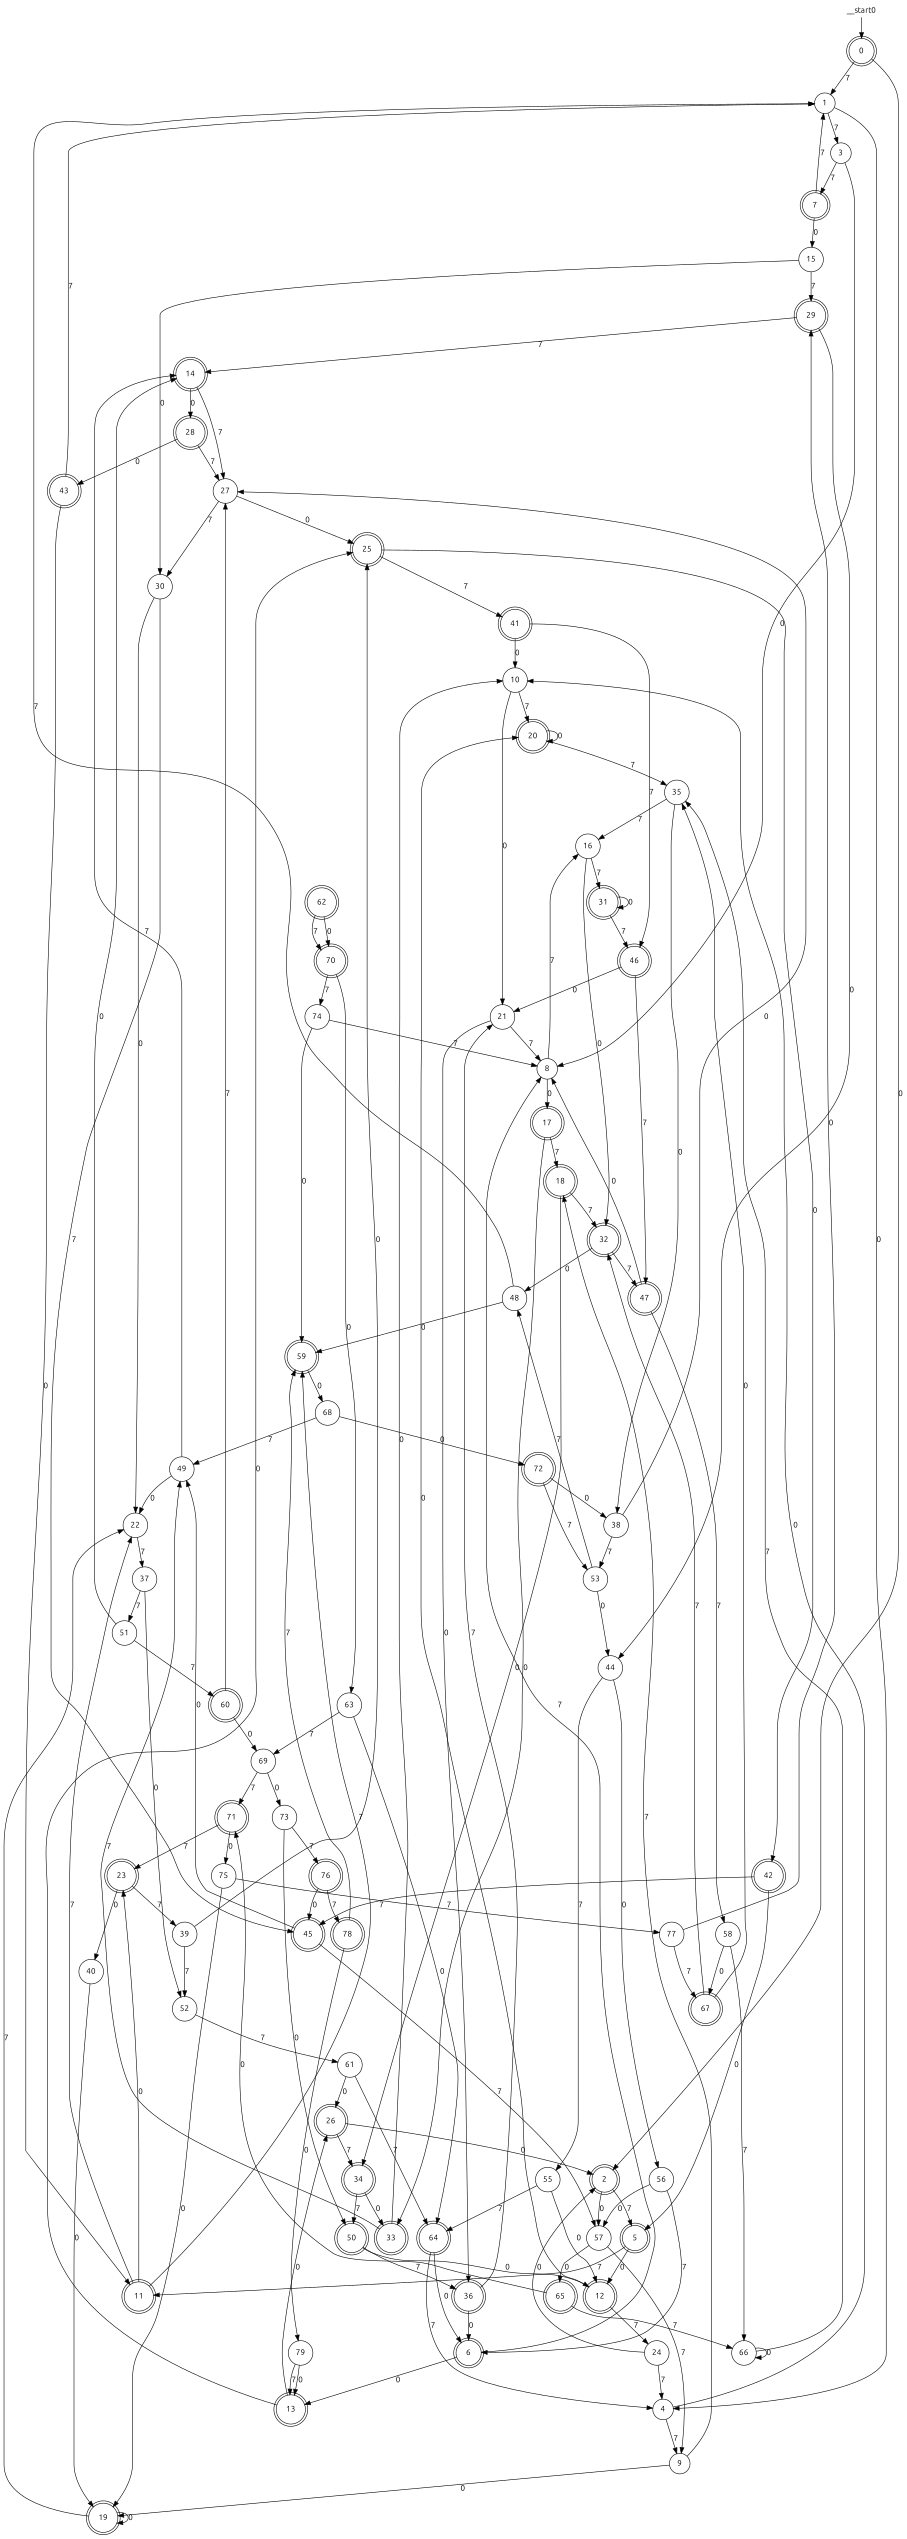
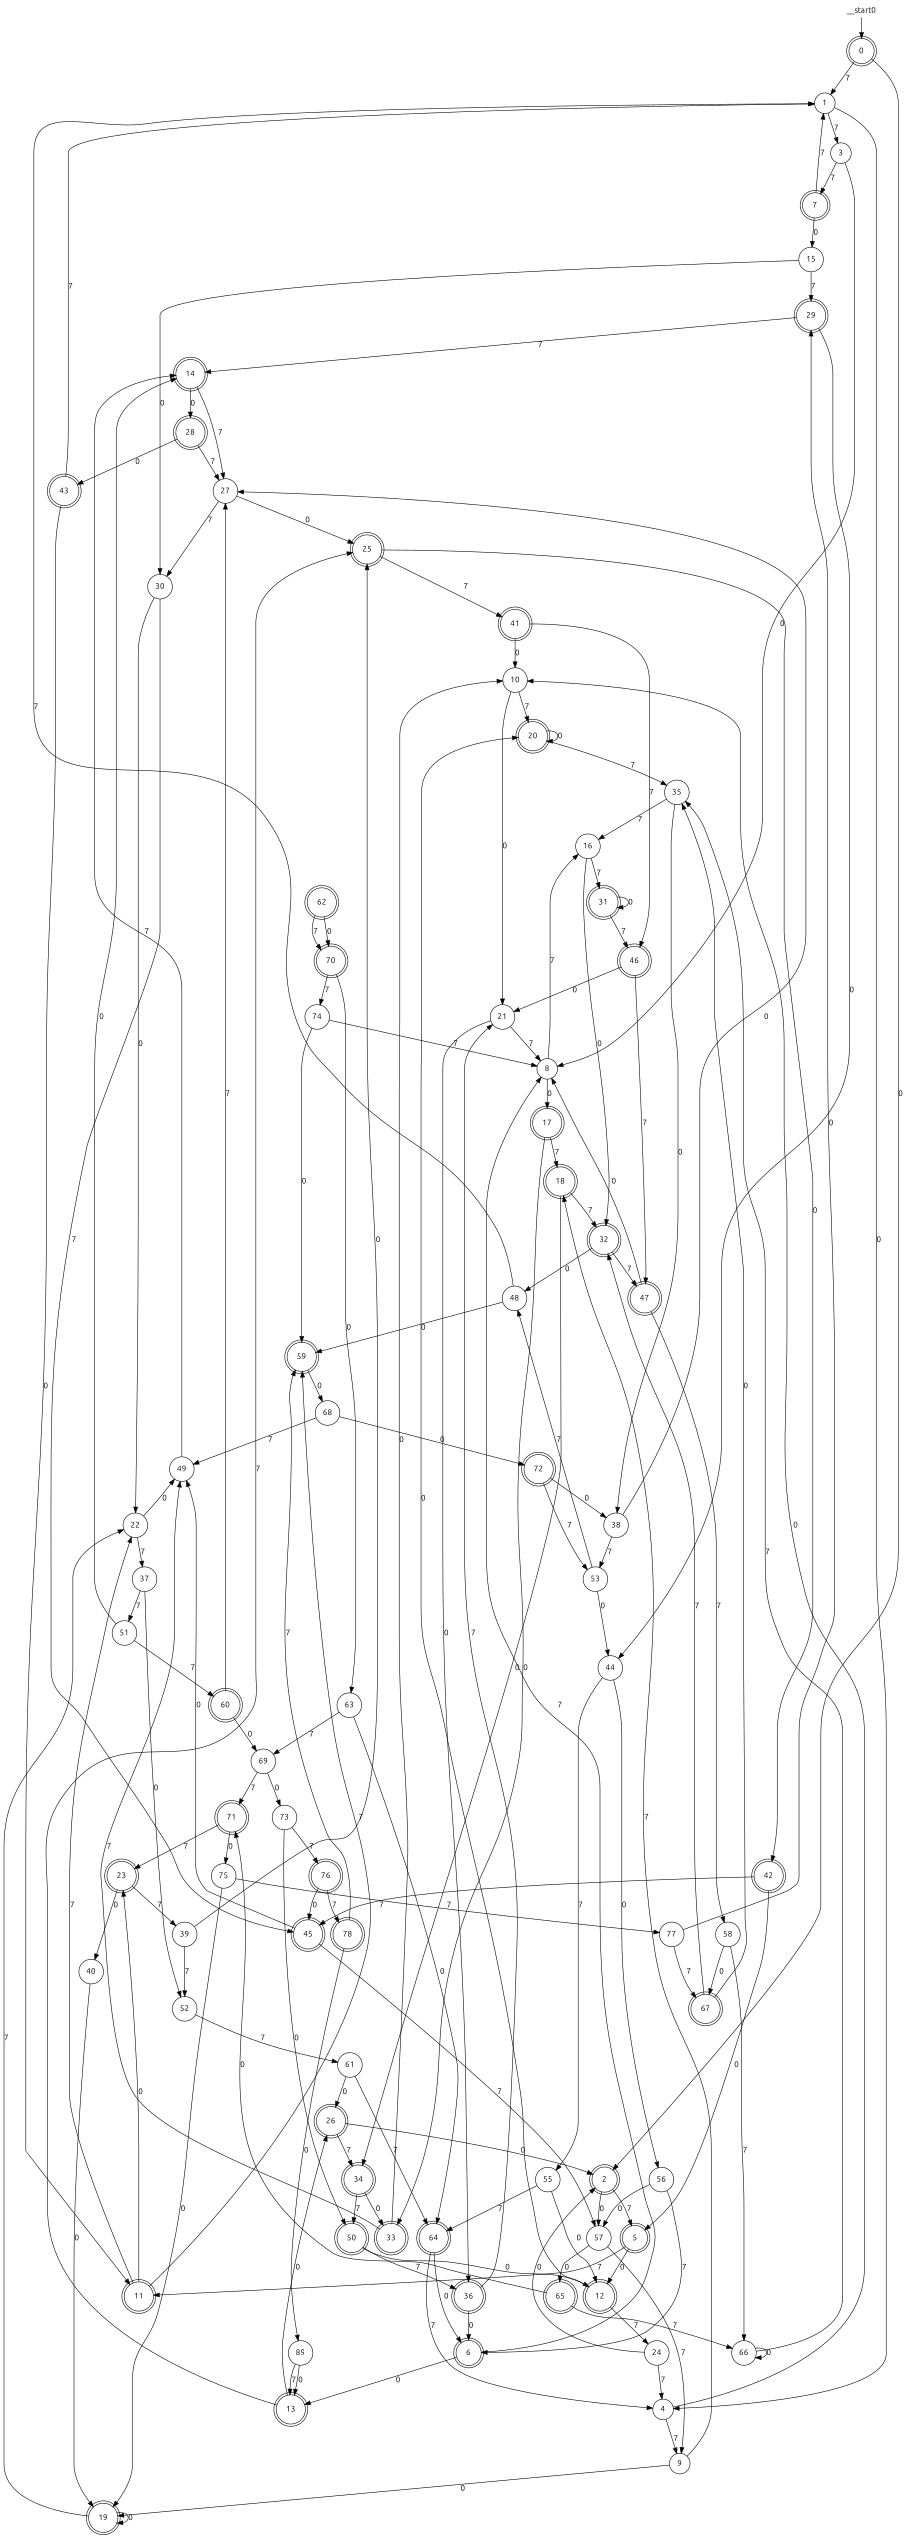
edge "13" -> "25": label "0" -> "7"
edge "49" -> "22": reversed
node "79": label "79" -> "89"
